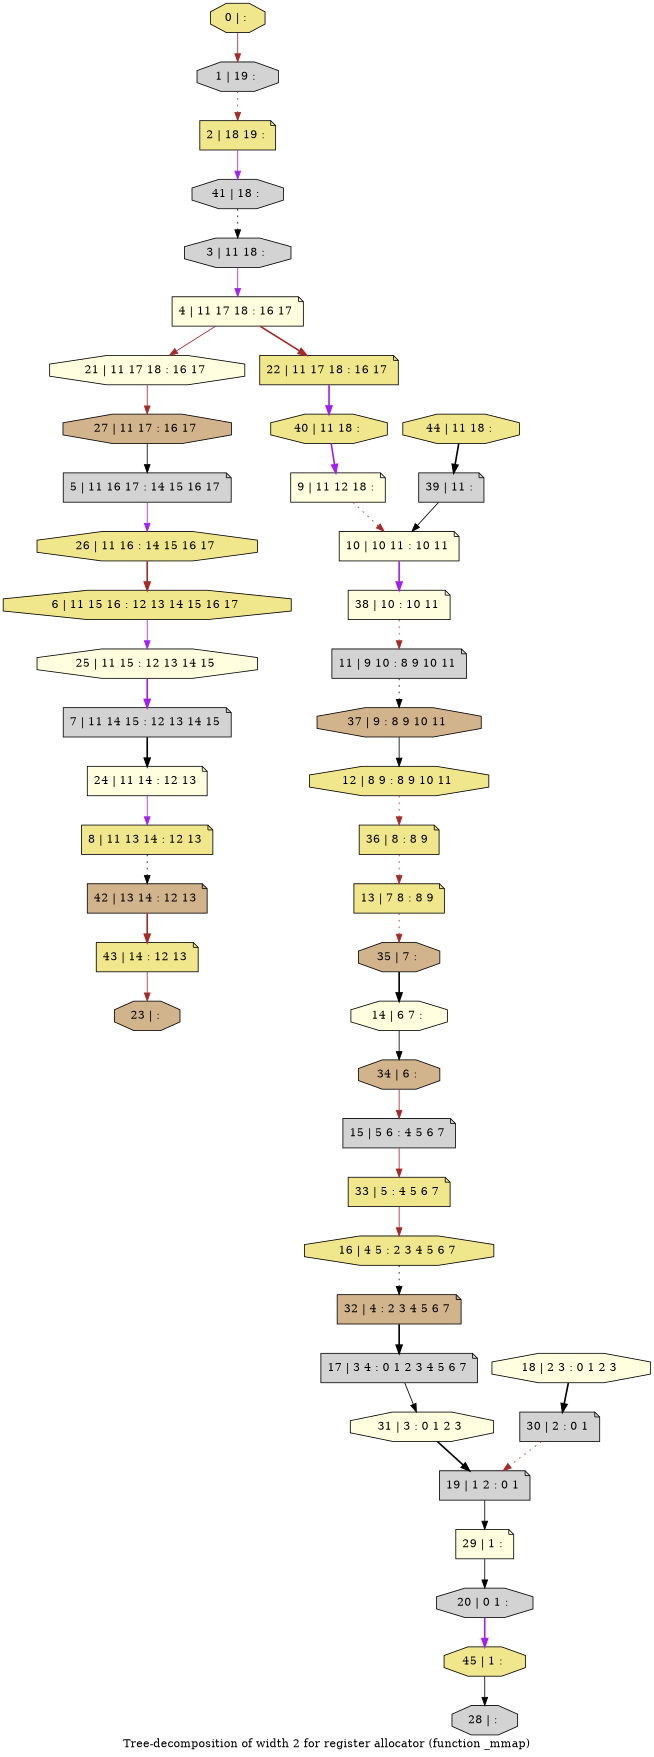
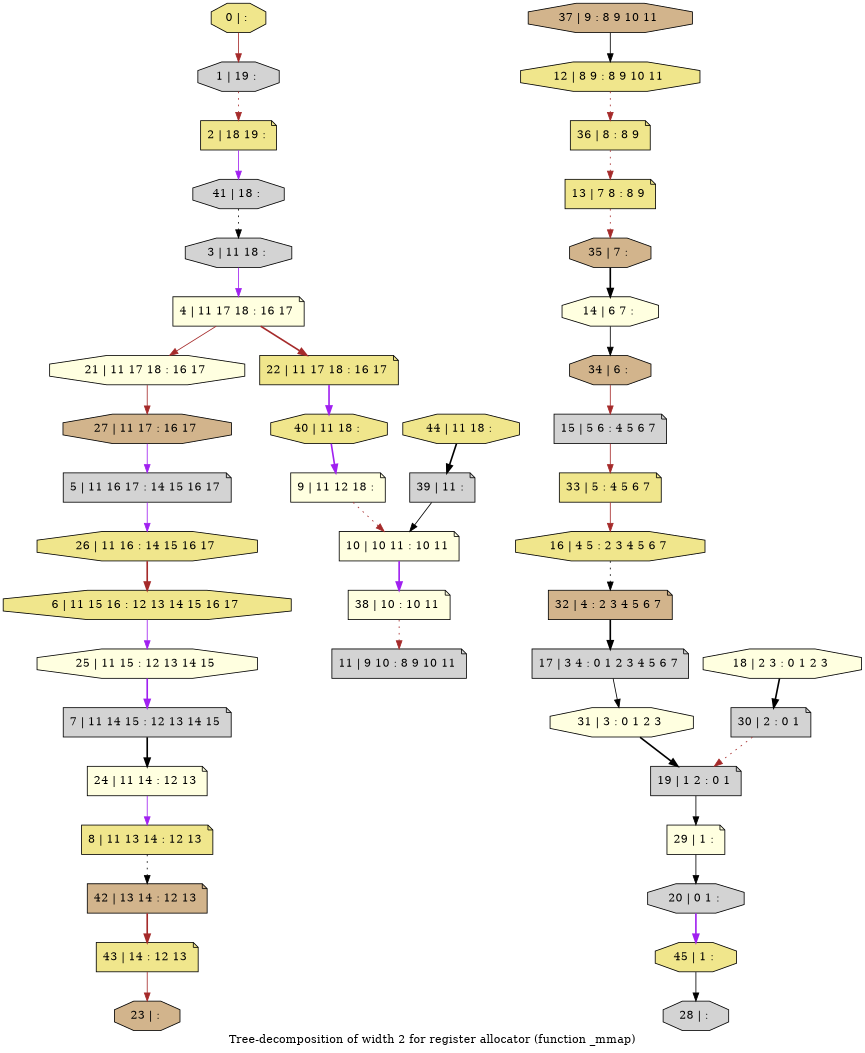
edge "27 | 11 17 : 16 17" -> "5 | 11 16 17 : 14 15 16 17": color black -> purple
edge "11 | 9 10 : 8 9 10 11" -> "37 | 9 : 8 9 10 11": removed
